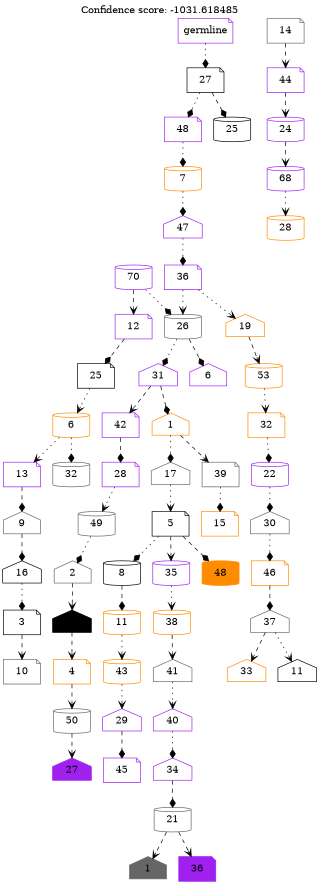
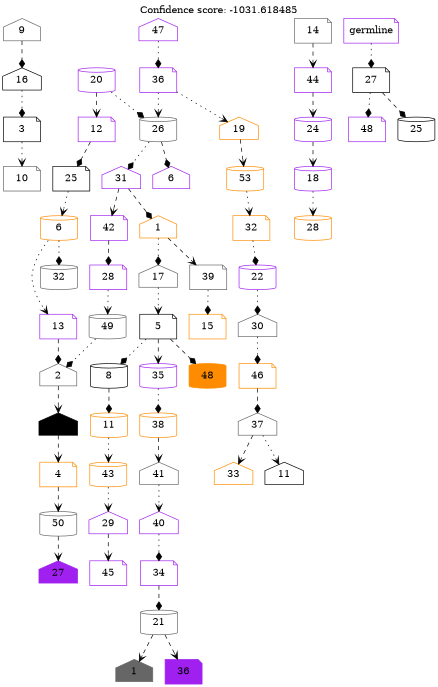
node "7": removed
node "68": label "68" -> "18"
node "70": label "70" -> "20"
edge "13" -> "9": now "13" -> "2"
edge "35" -> "38": arrowhead vee -> diamond
edge "3" -> "10": style dashed -> dotted
edge "29" -> "45": arrowhead diamond -> vee
node "34": shape house -> note
